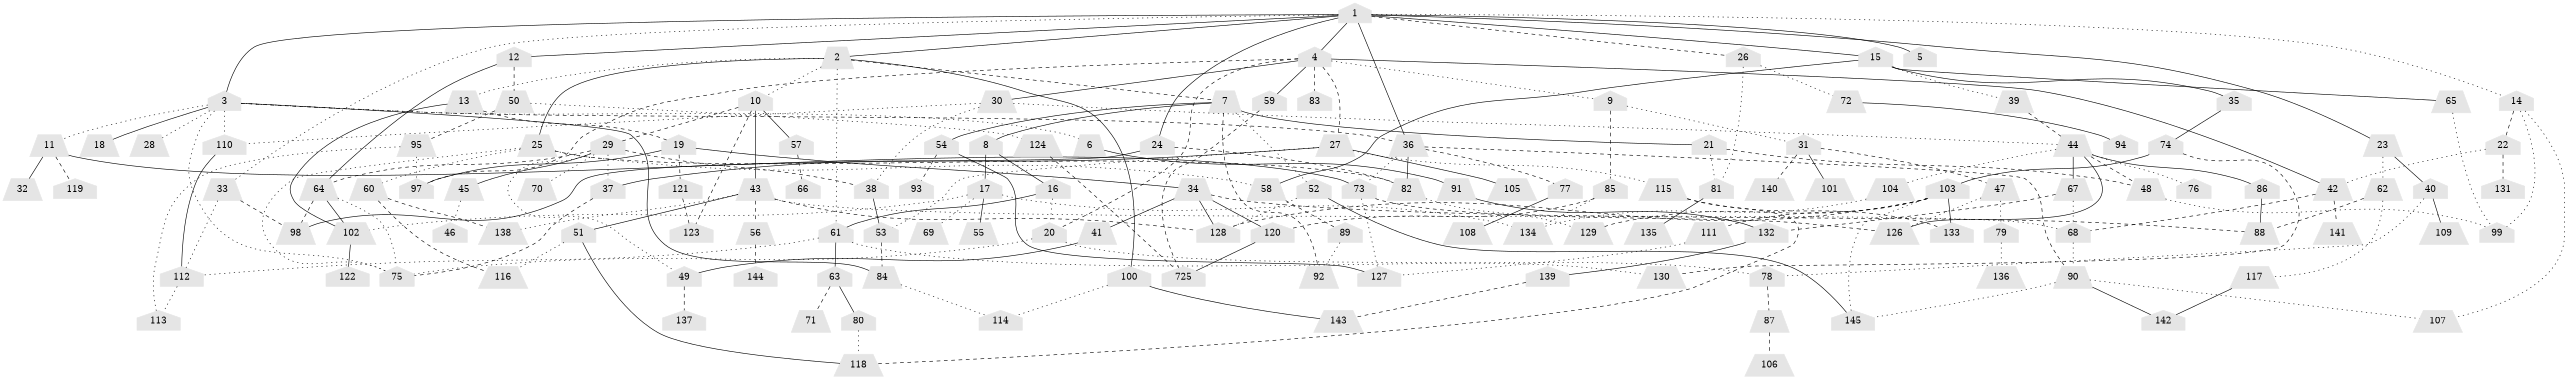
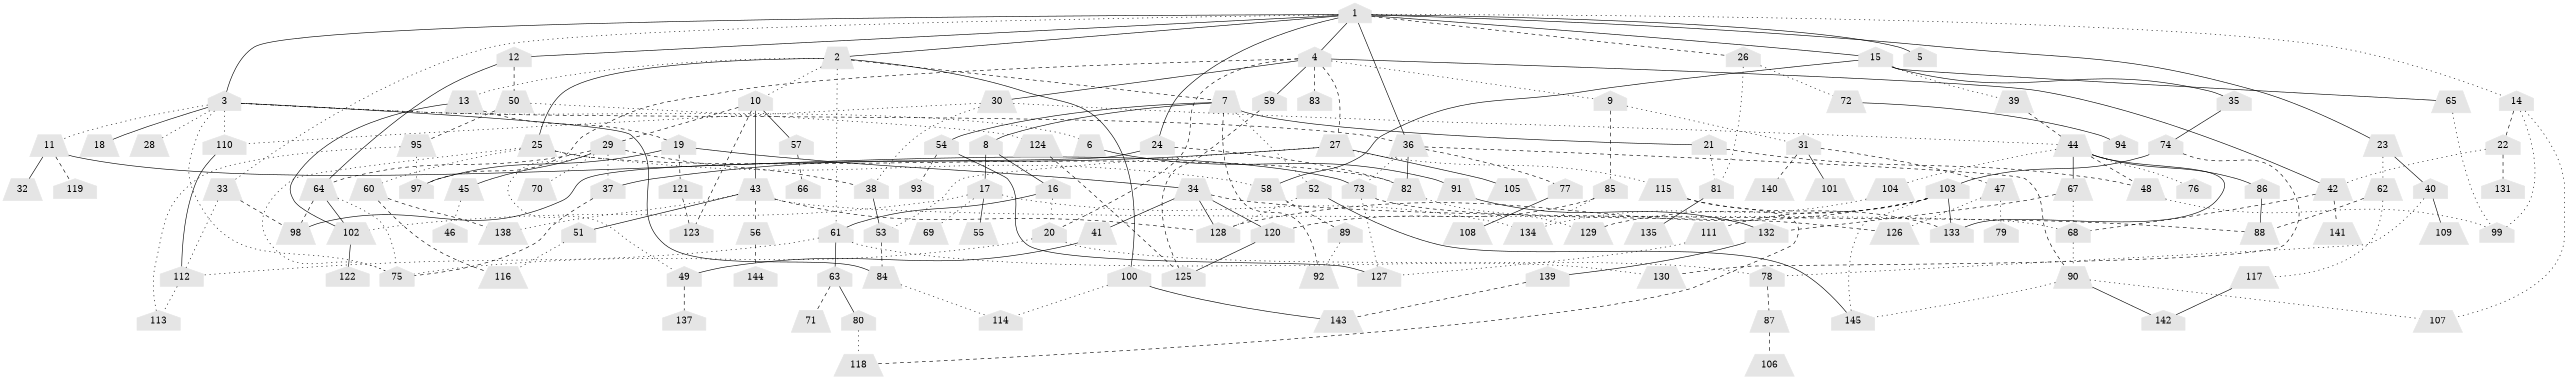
edge "44" -- "126": now "44" -- "133"
node "725": label "725" -> "125"
node "136": removed
edge "51" -- "118": removed
